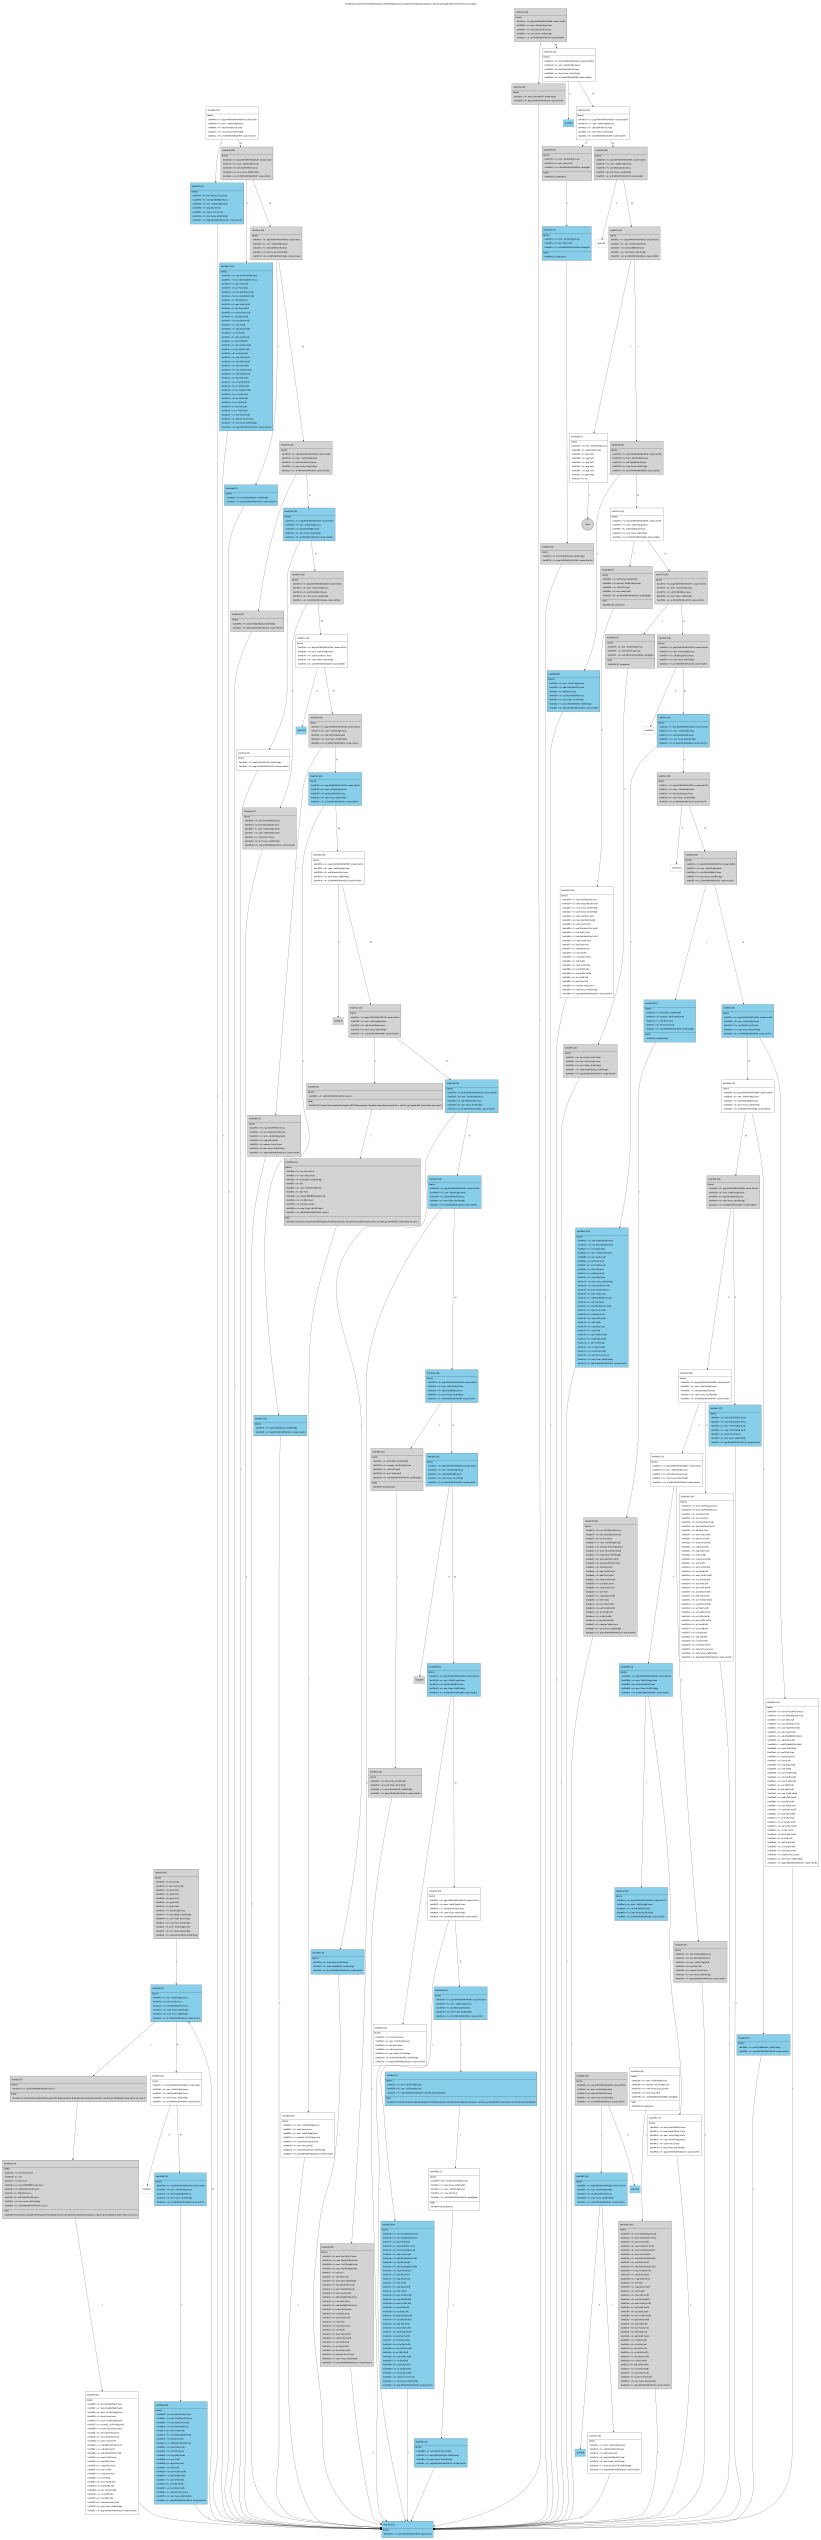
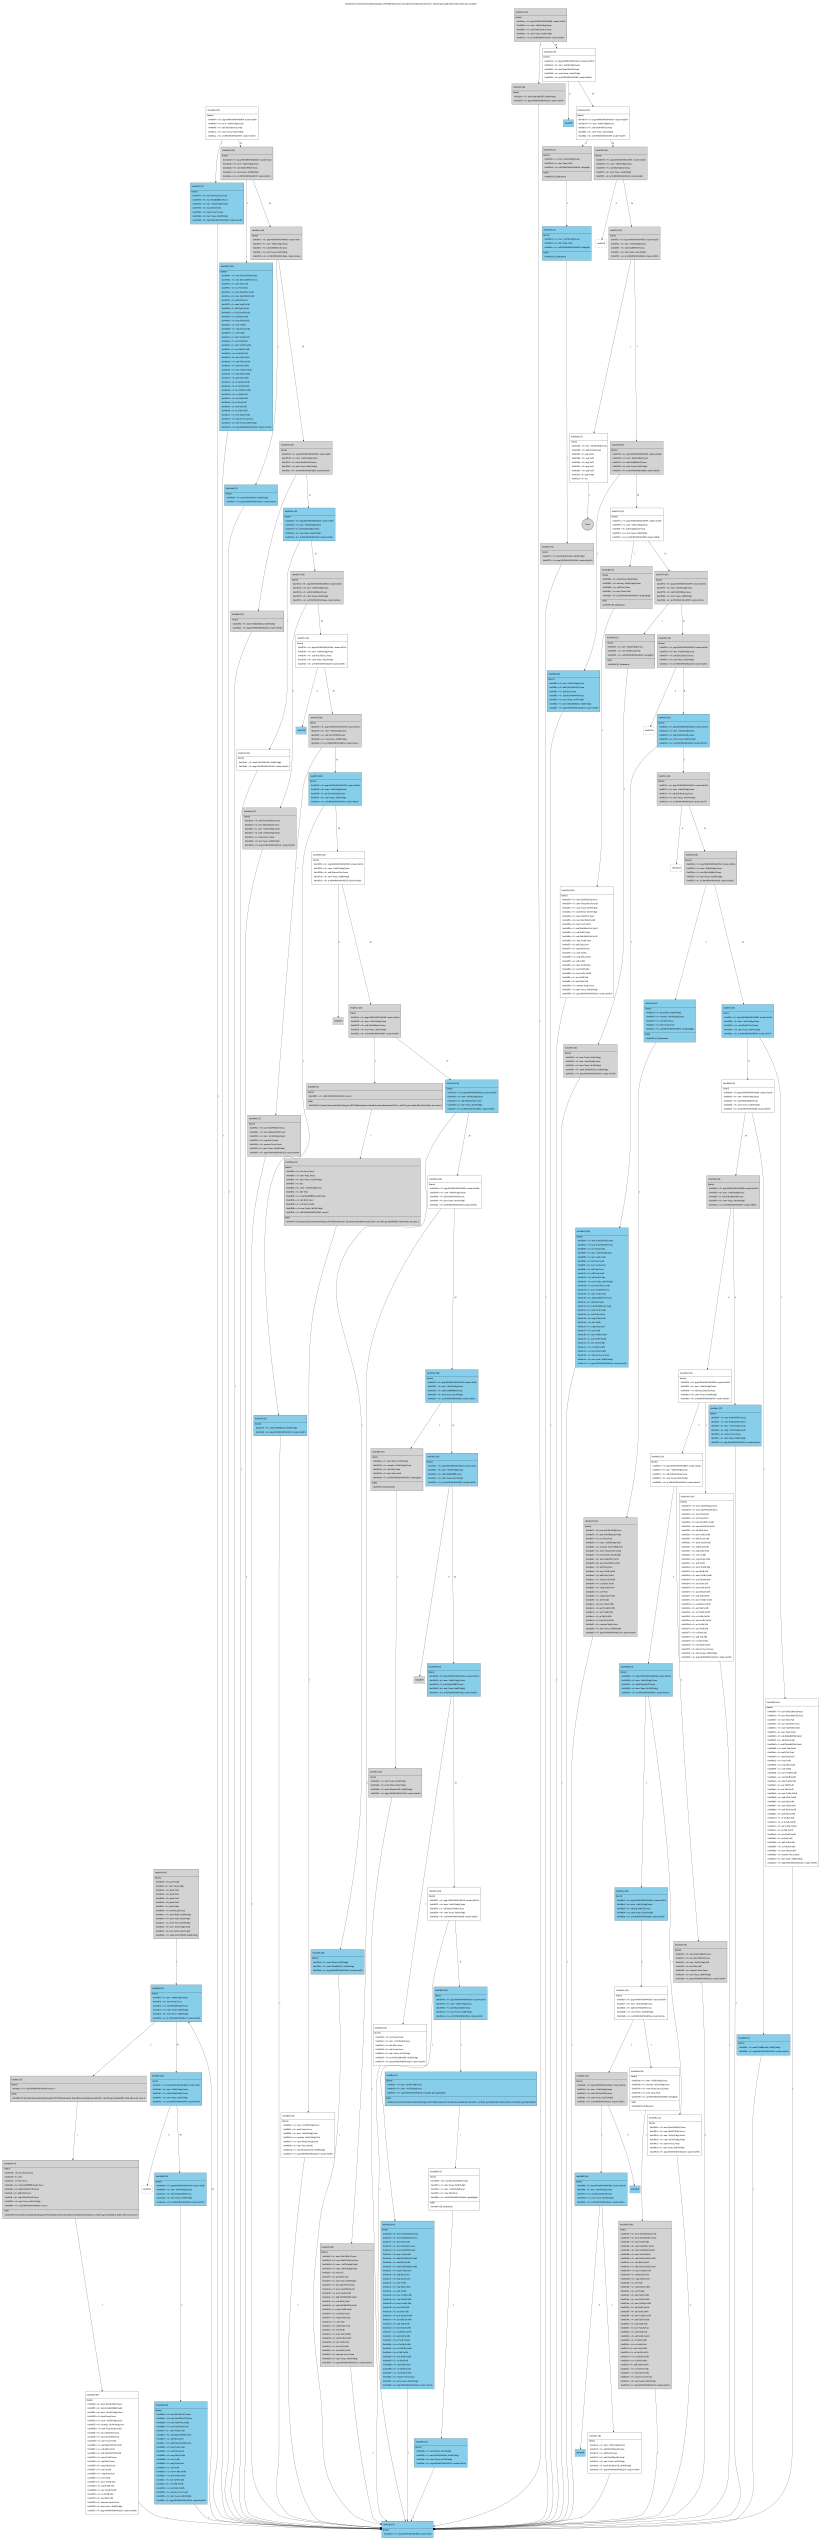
node "0x401604 [28]": fillcolor skyblue -> white
node "0x4018c0 [28]": added
node "0x40147c [28]": fillcolor white -> skyblue
